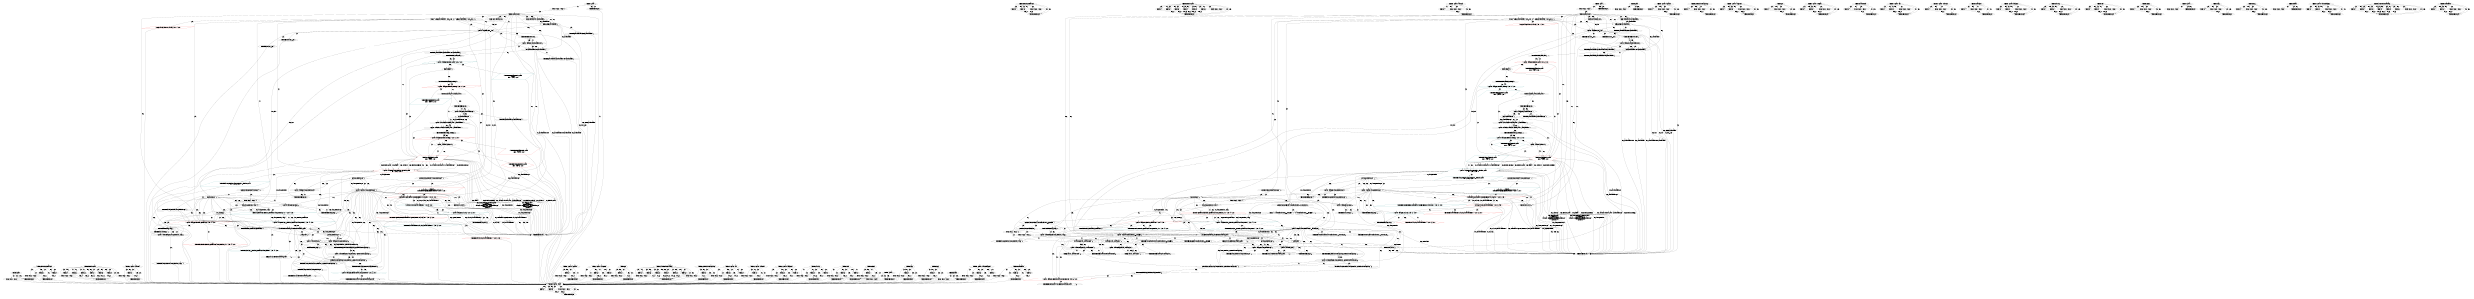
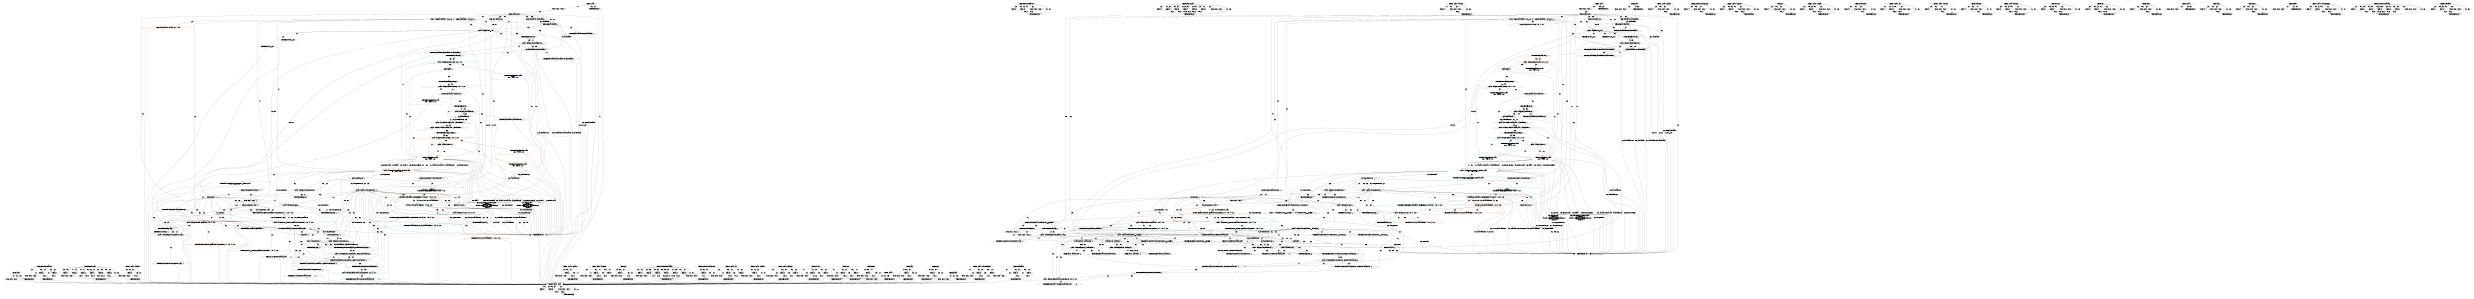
edge "(InstallUIAbort,this->InstallUIAbort())" -> "(<operator>.indirectFieldAccess,this->InstallUIAbort)": added, label "AST:"
edge "(FIELD_IDENTIFIER,InstallUIAbort,InstallUIAbort)" -> "(<operator>.indirectFieldAccess,this->InstallUIAbort)": label "CFG: " -> "DDG: p5"
